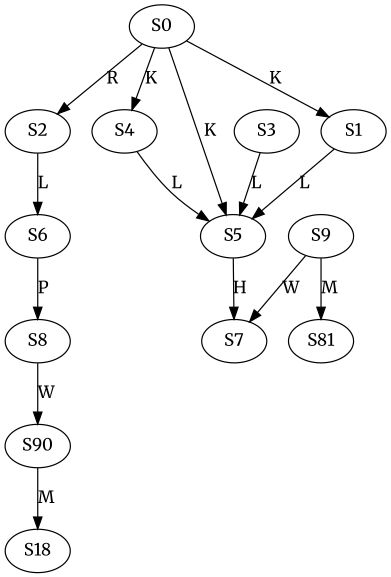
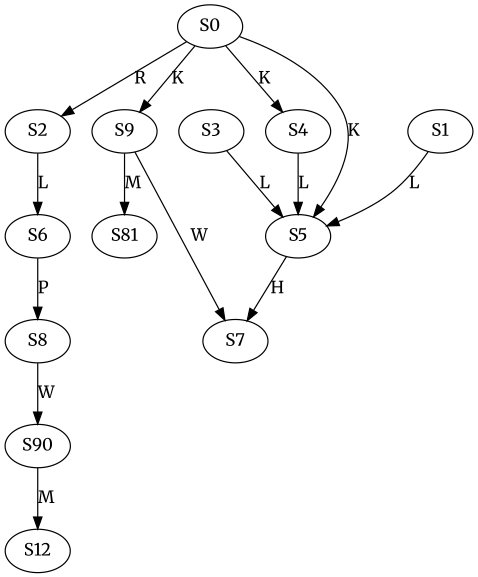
edge "S0" -> "S1": now "S0" -> "S9"
node "S18": label "S18" -> "S12"
